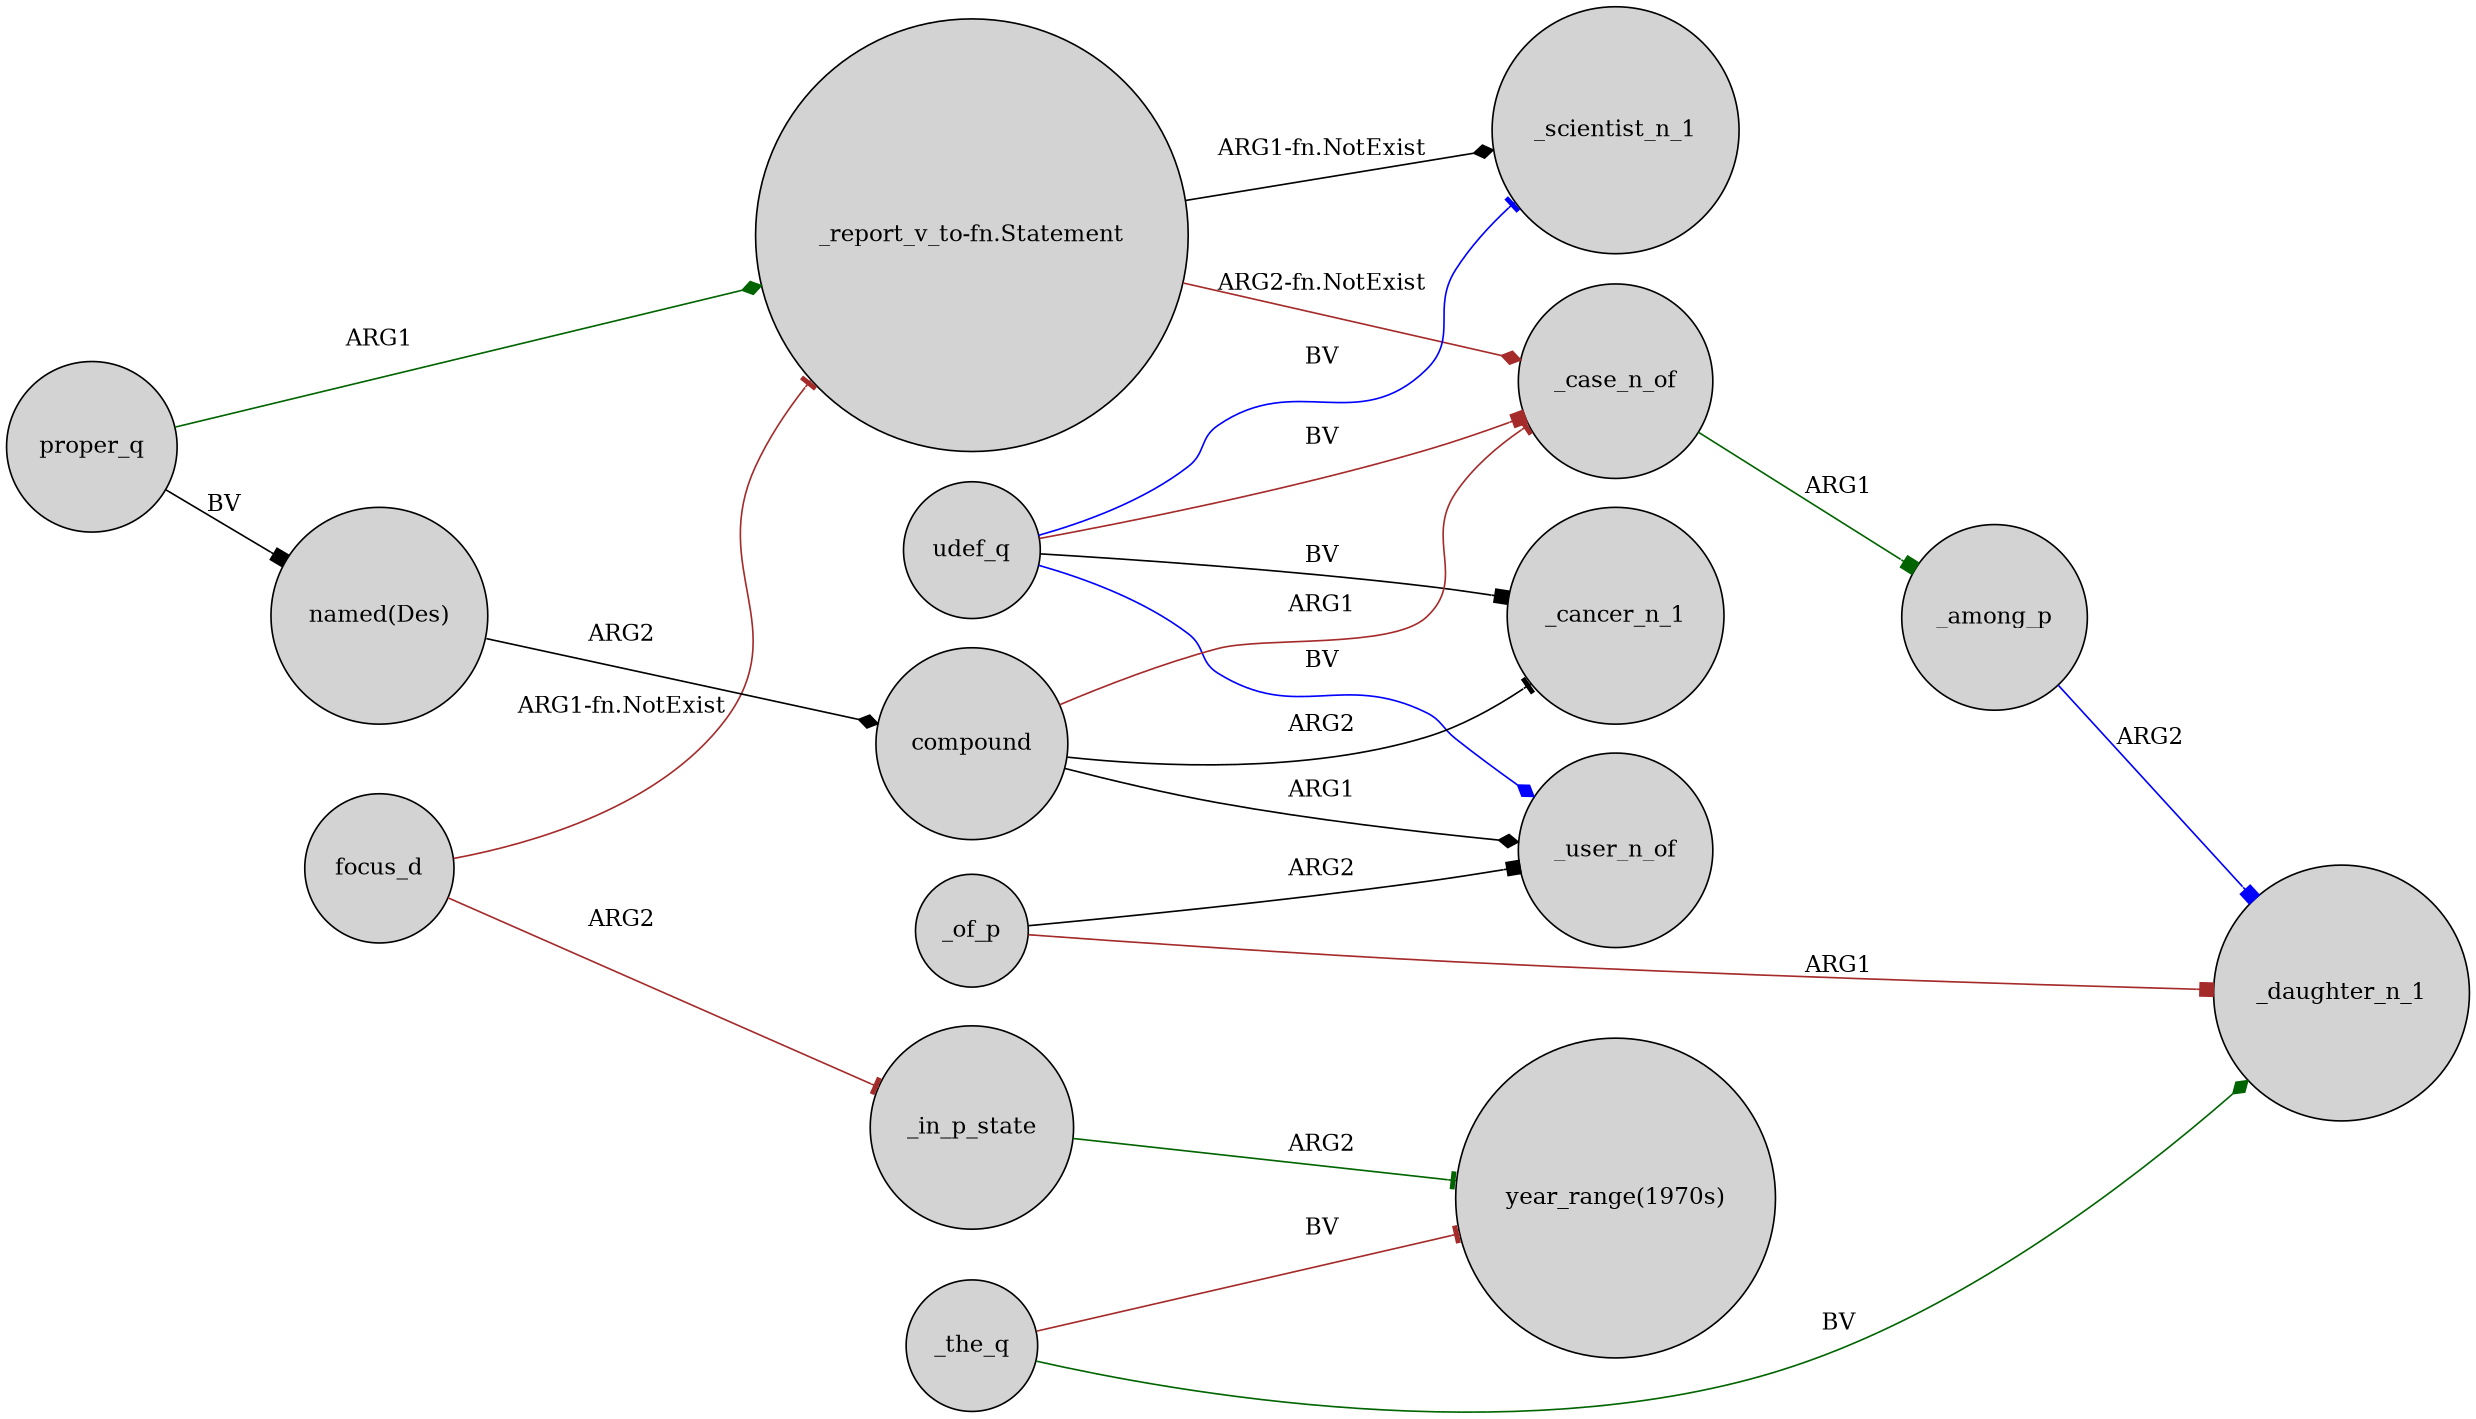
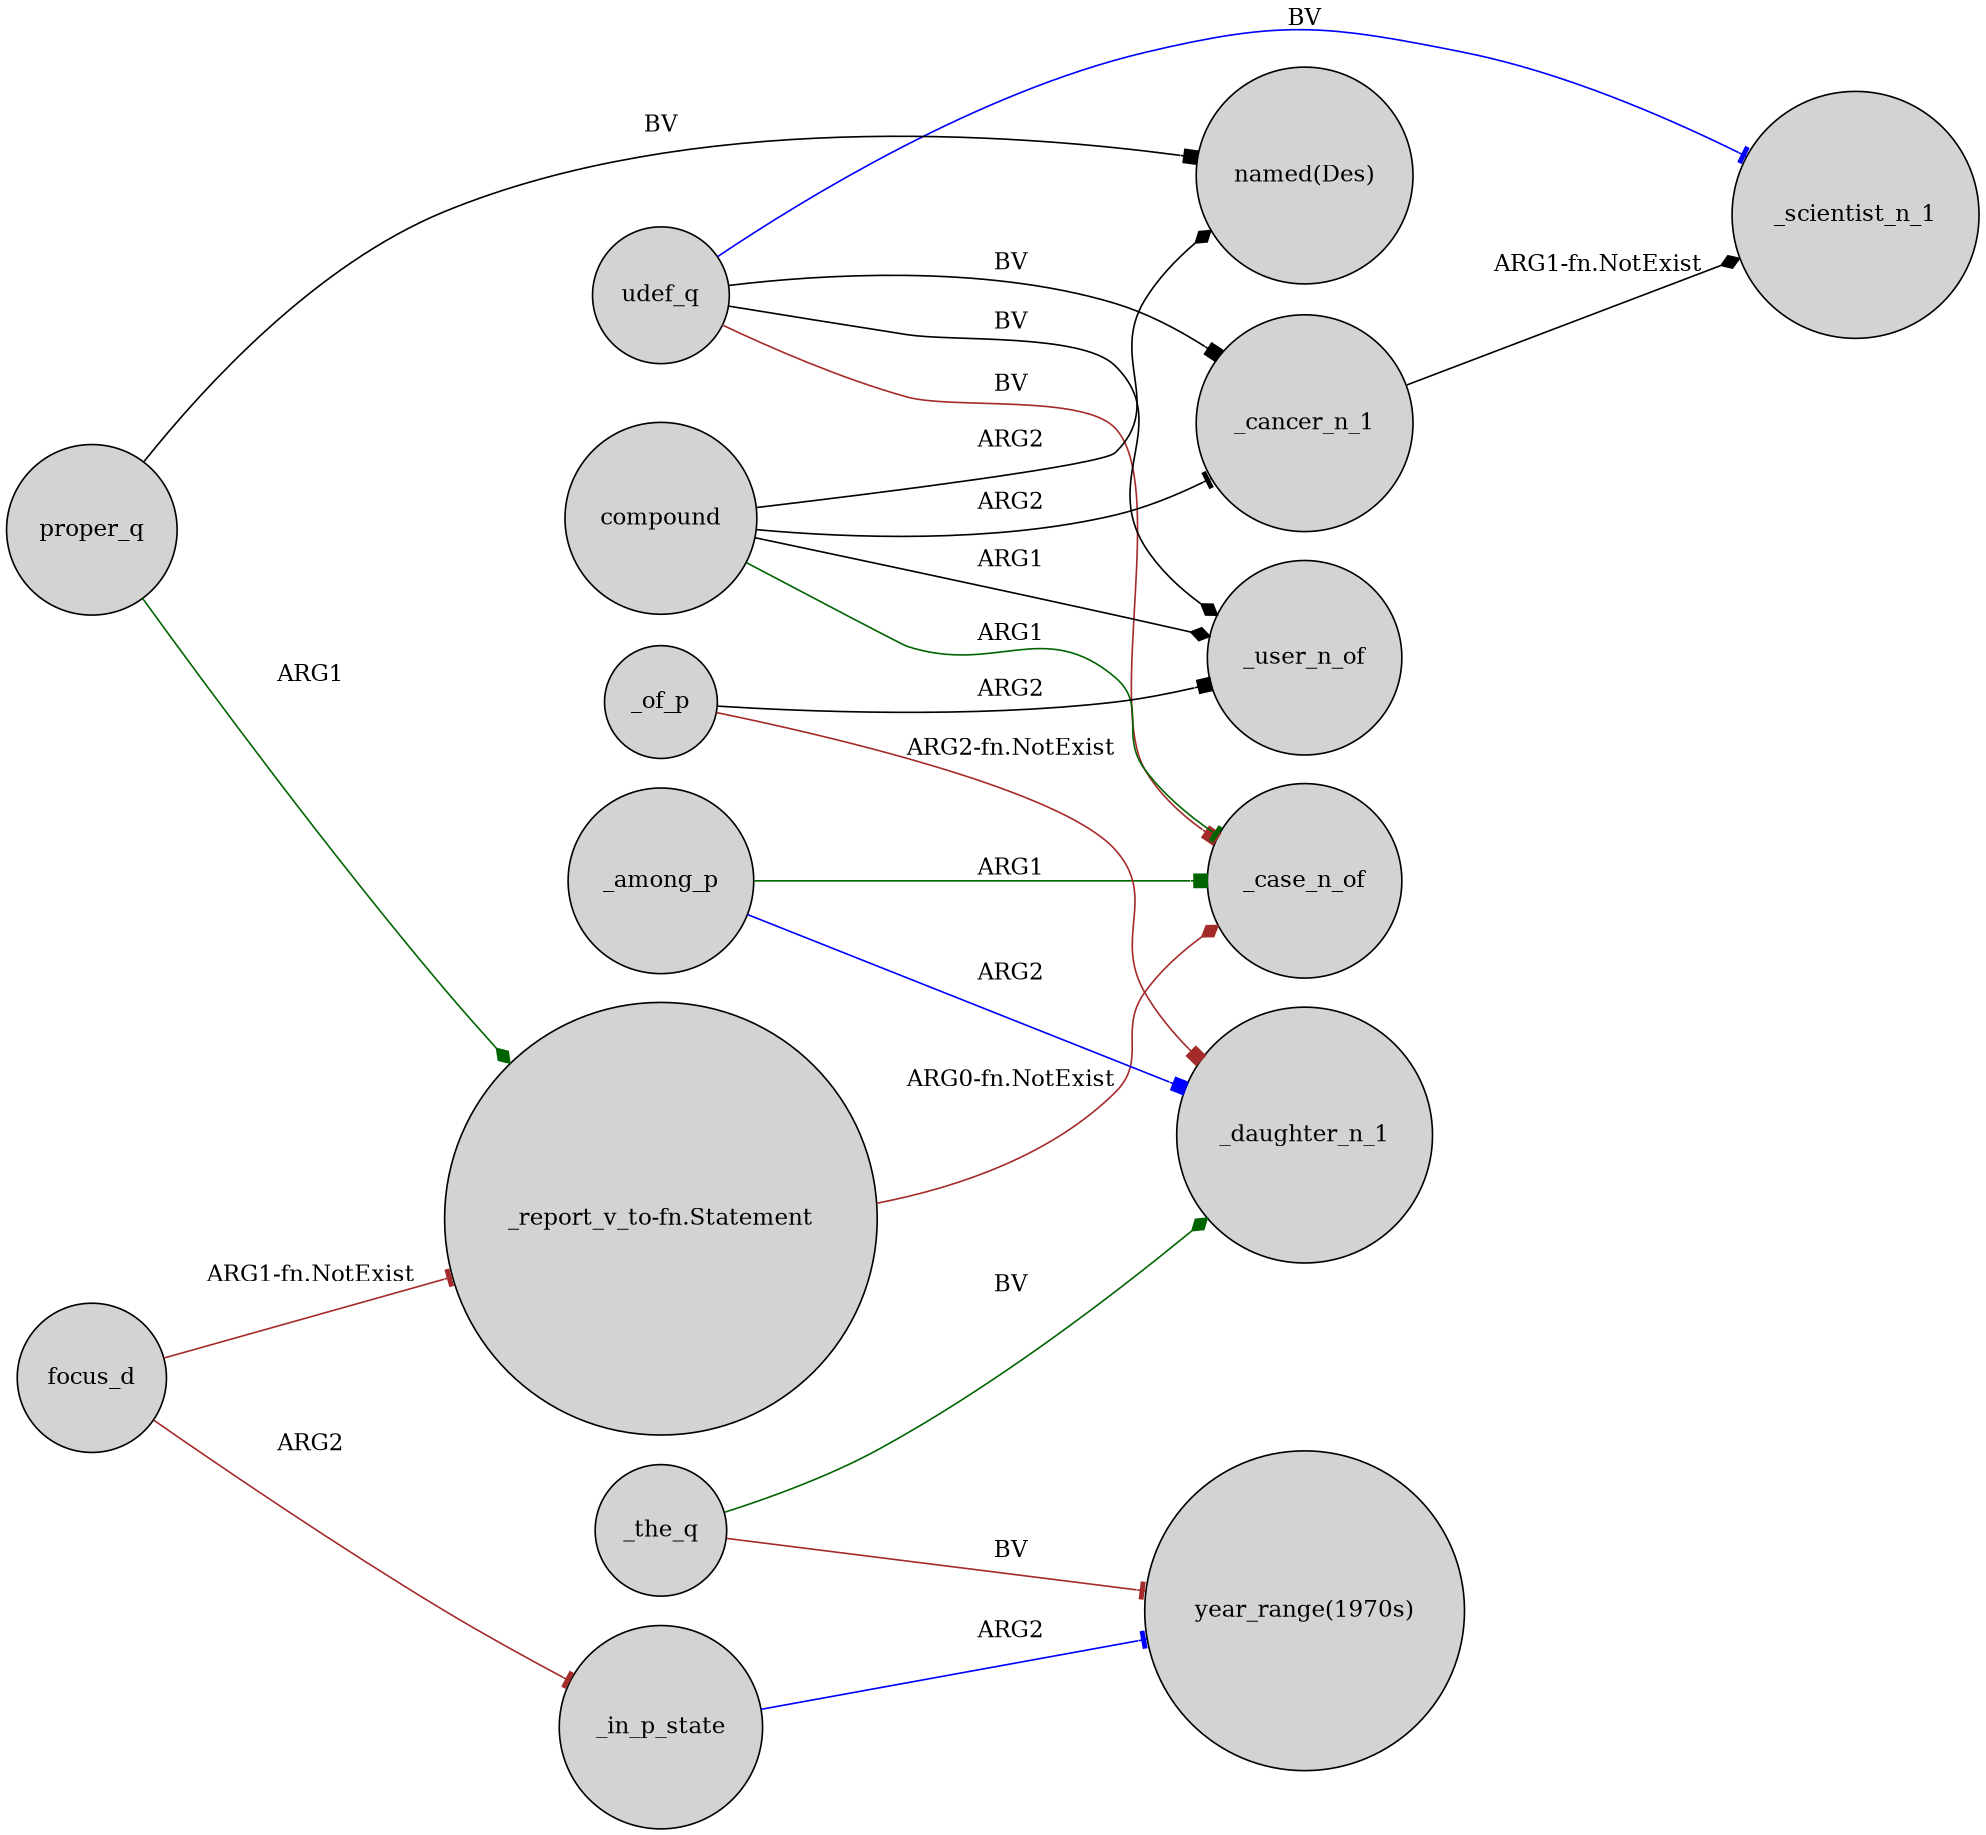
edge "_report_v_to-fn.Statement" -> "_scientist_n_1": now "_cancer_n_1" -> "_scientist_n_1"
edge "_report_v_to-fn.Statement" -> "_case_n_of": label "ARG2-fn.NotExist" -> "ARG0-fn.NotExist"
edge "_case_n_of" -> "_among_p": reversed
edge "compound" -> "_case_n_of": color brown -> darkgreen
edge "named(Des)" -> "compound": reversed
edge "udef_q" -> "_user_n_of": color blue -> black
edge "_of_p" -> "_daughter_n_1": label "ARG1" -> "ARG2-fn.NotExist"
edge "_in_p_state" -> "year_range(1970s)": color darkgreen -> blue
